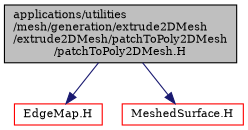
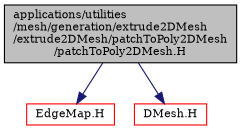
node "MeshedSurface.H": label "MeshedSurface.H" -> "DMesh.H"
